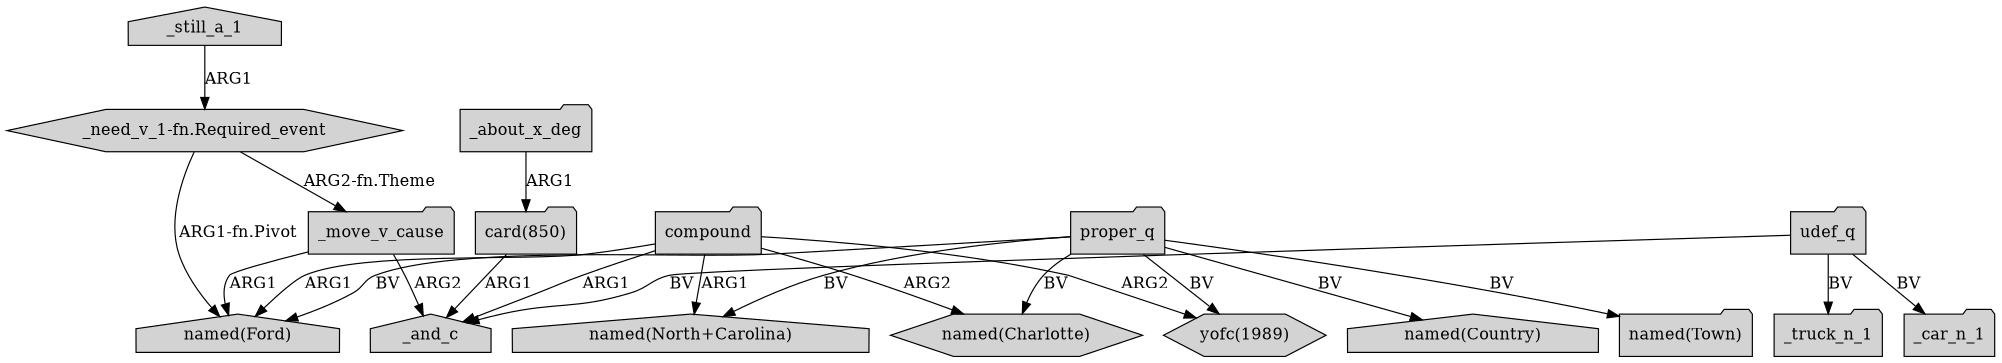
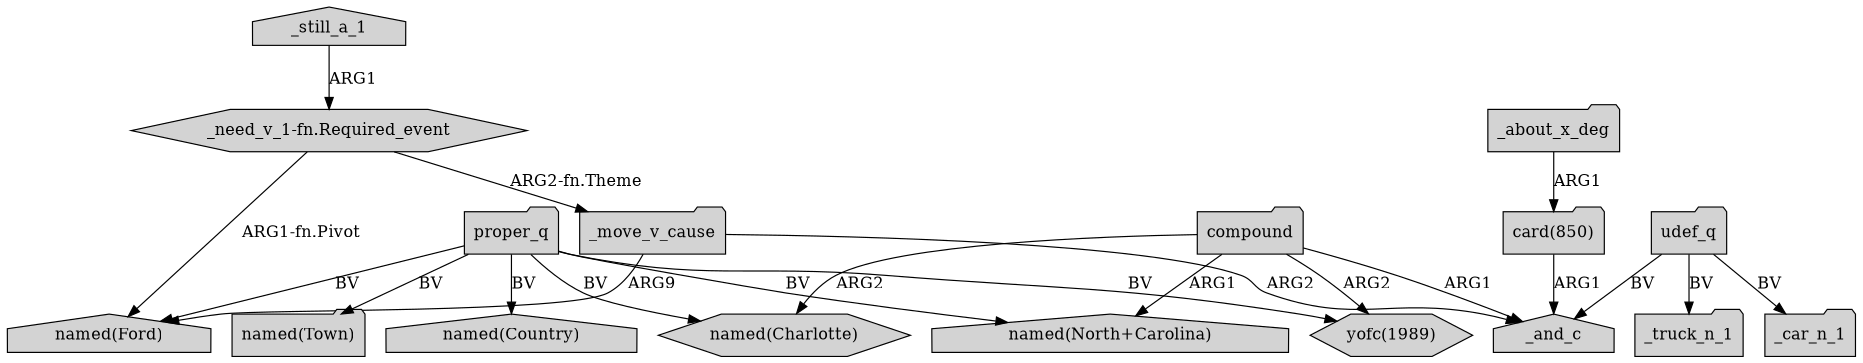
edge "compound" -> "named(Ford)": removed, label "ARG1"
edge "_move_v_cause" -> "named(Ford)": label "ARG1" -> "ARG9"
